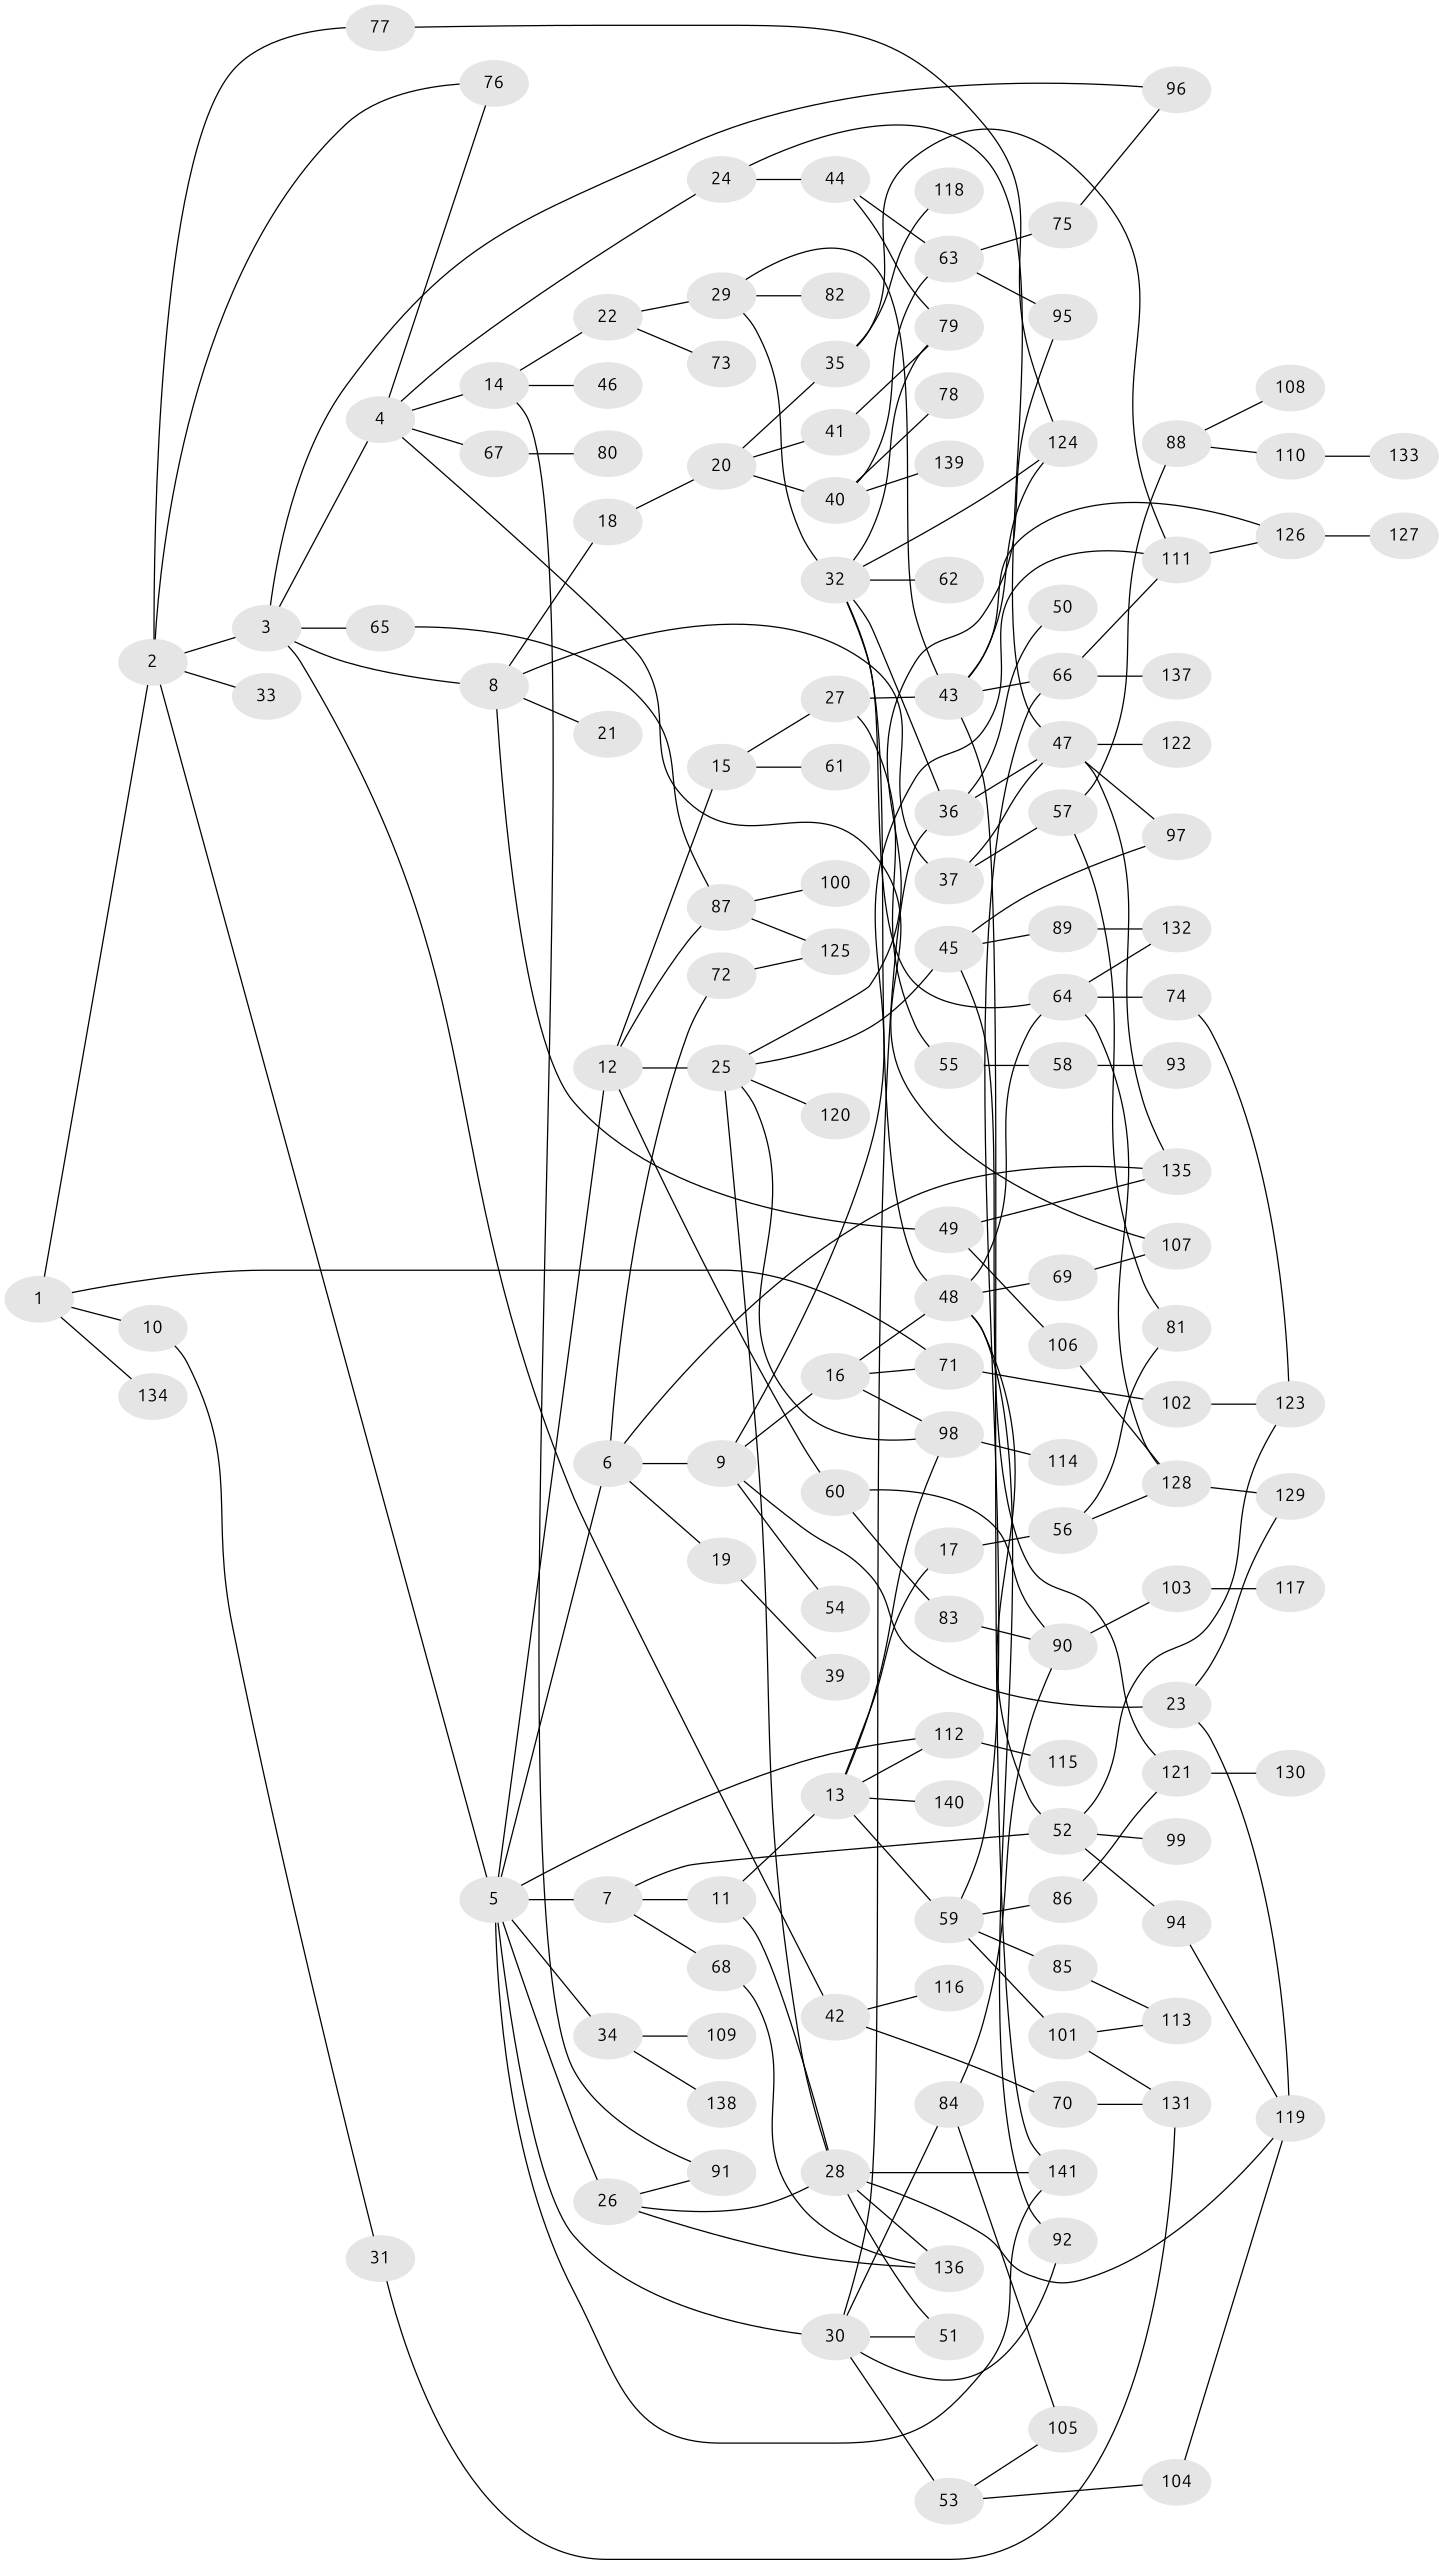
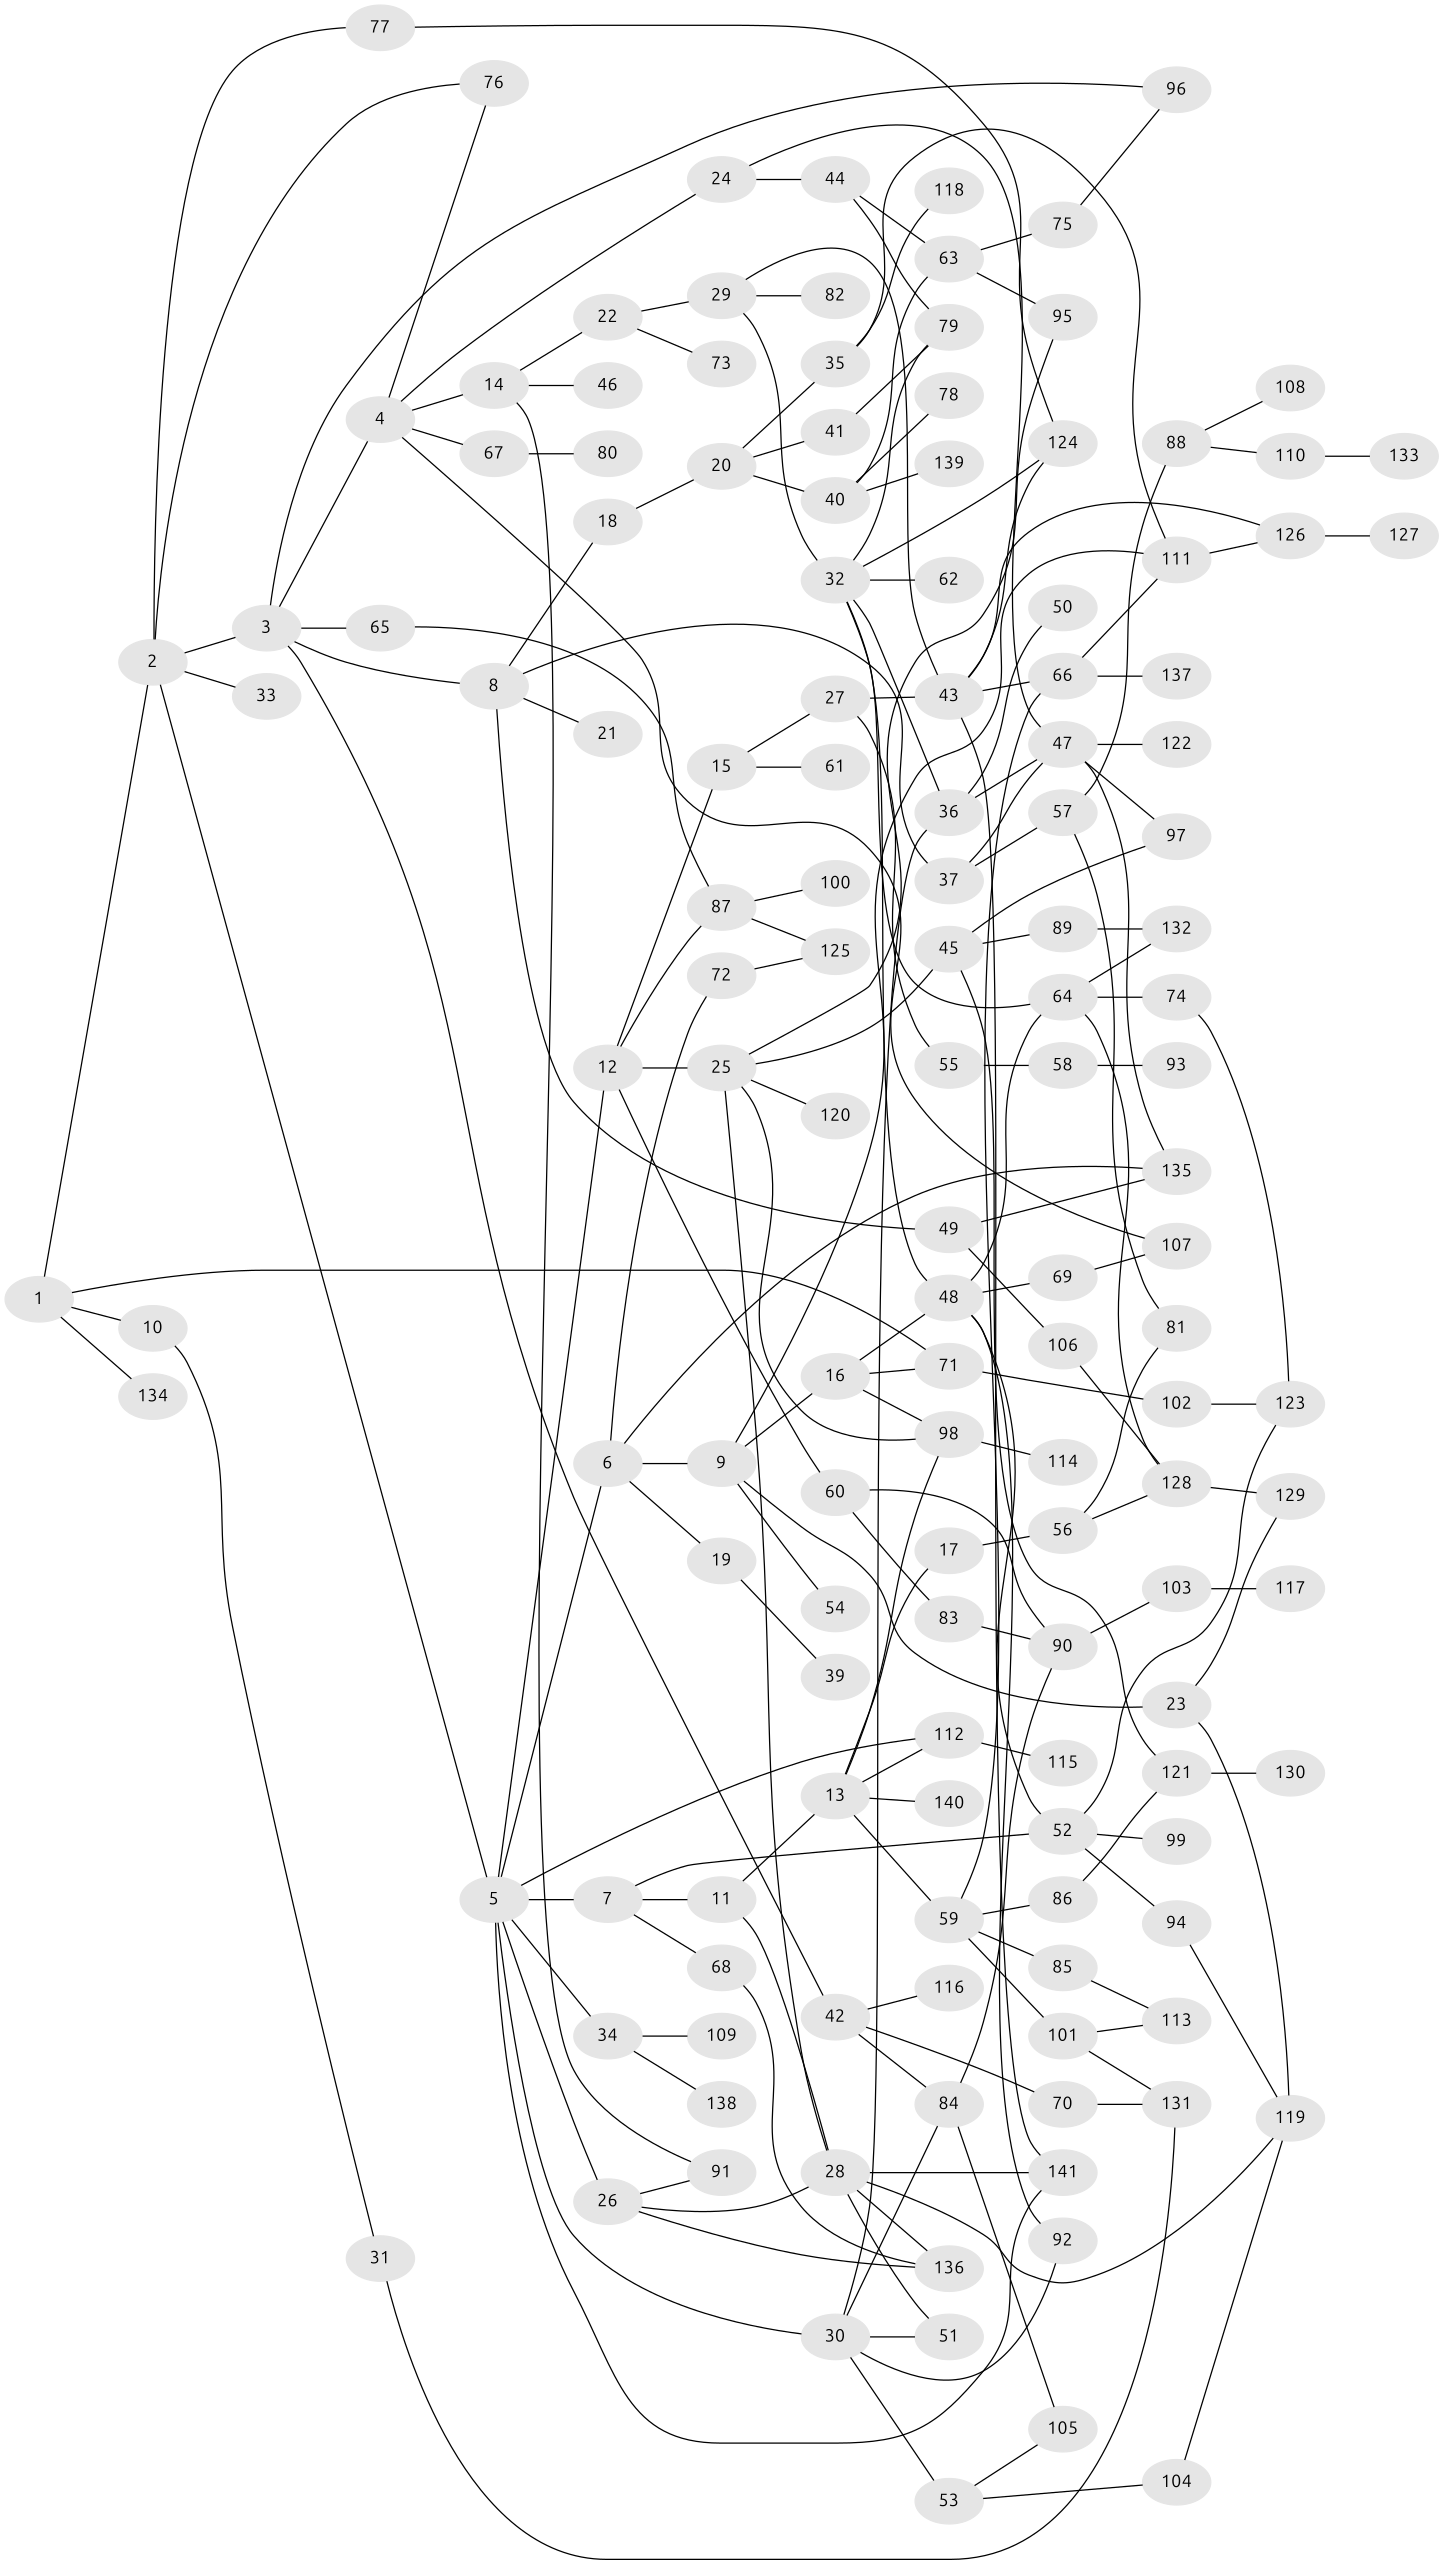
edge "42" -- "84": added
